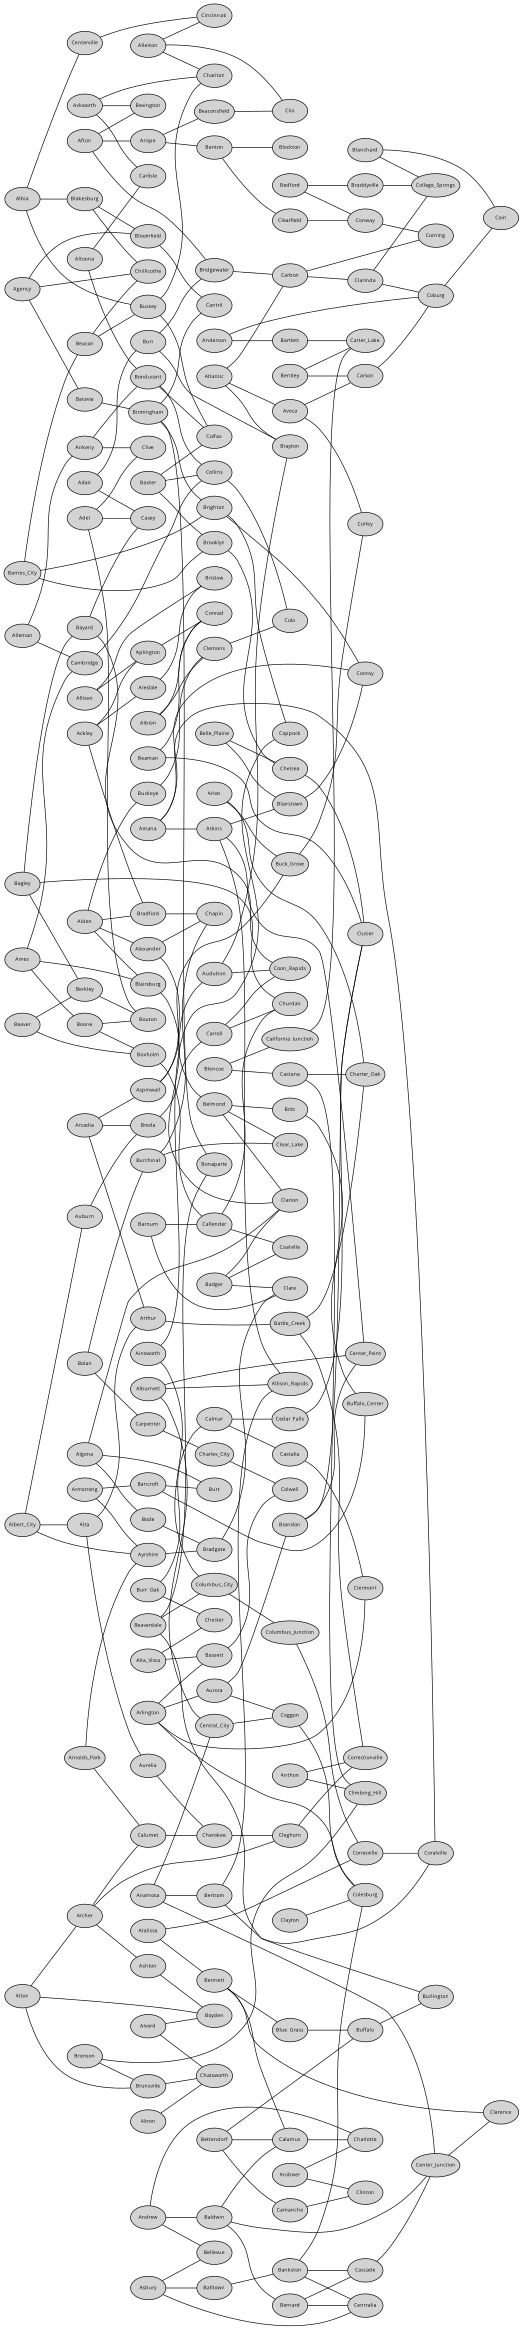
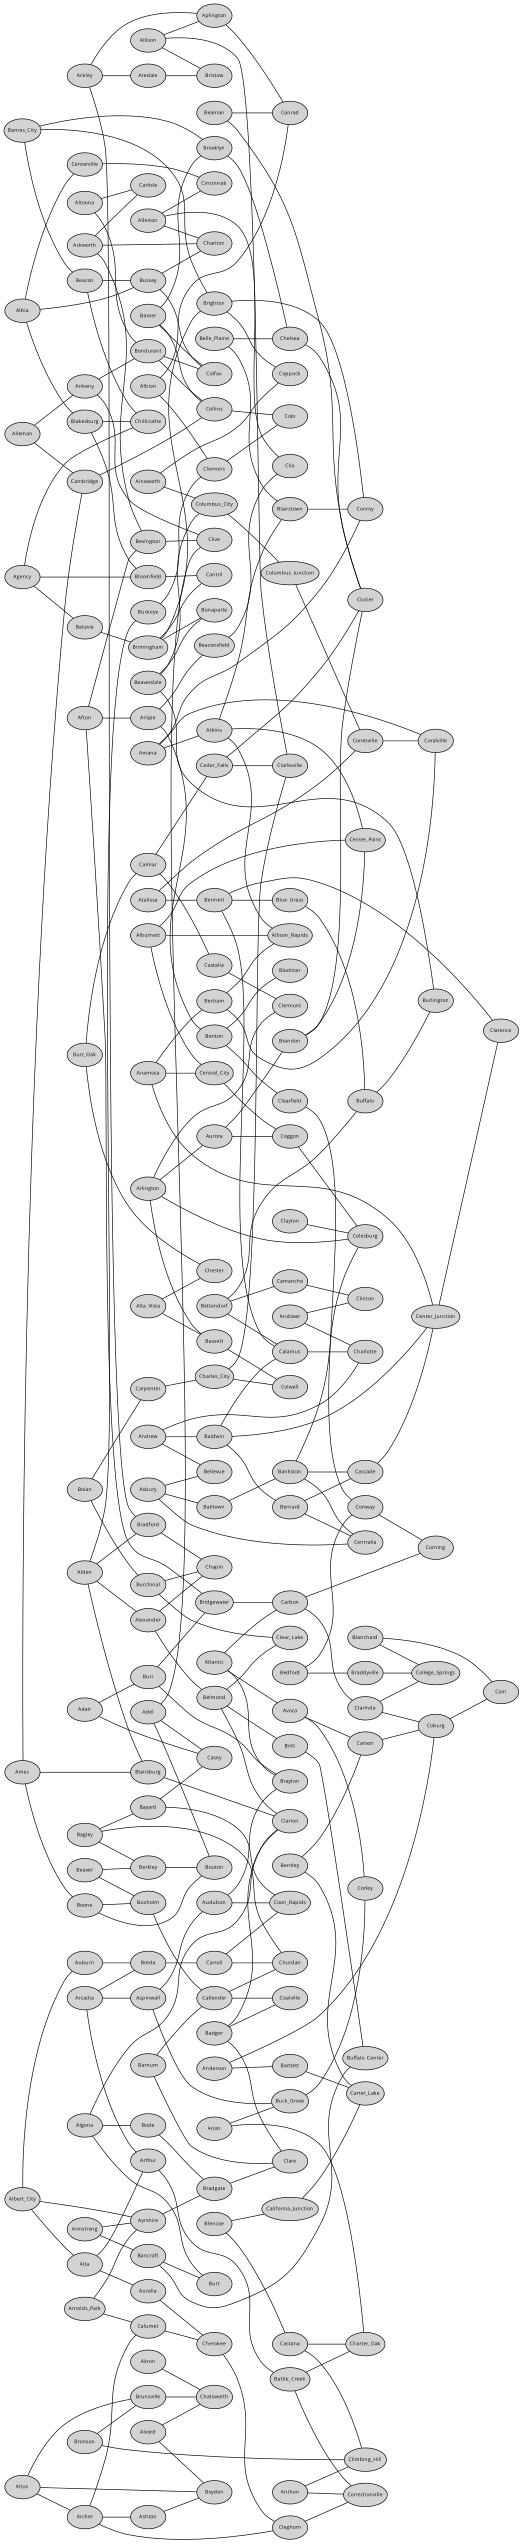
edge "Clive" -- "Bevington": added
node "Clarksville": added
